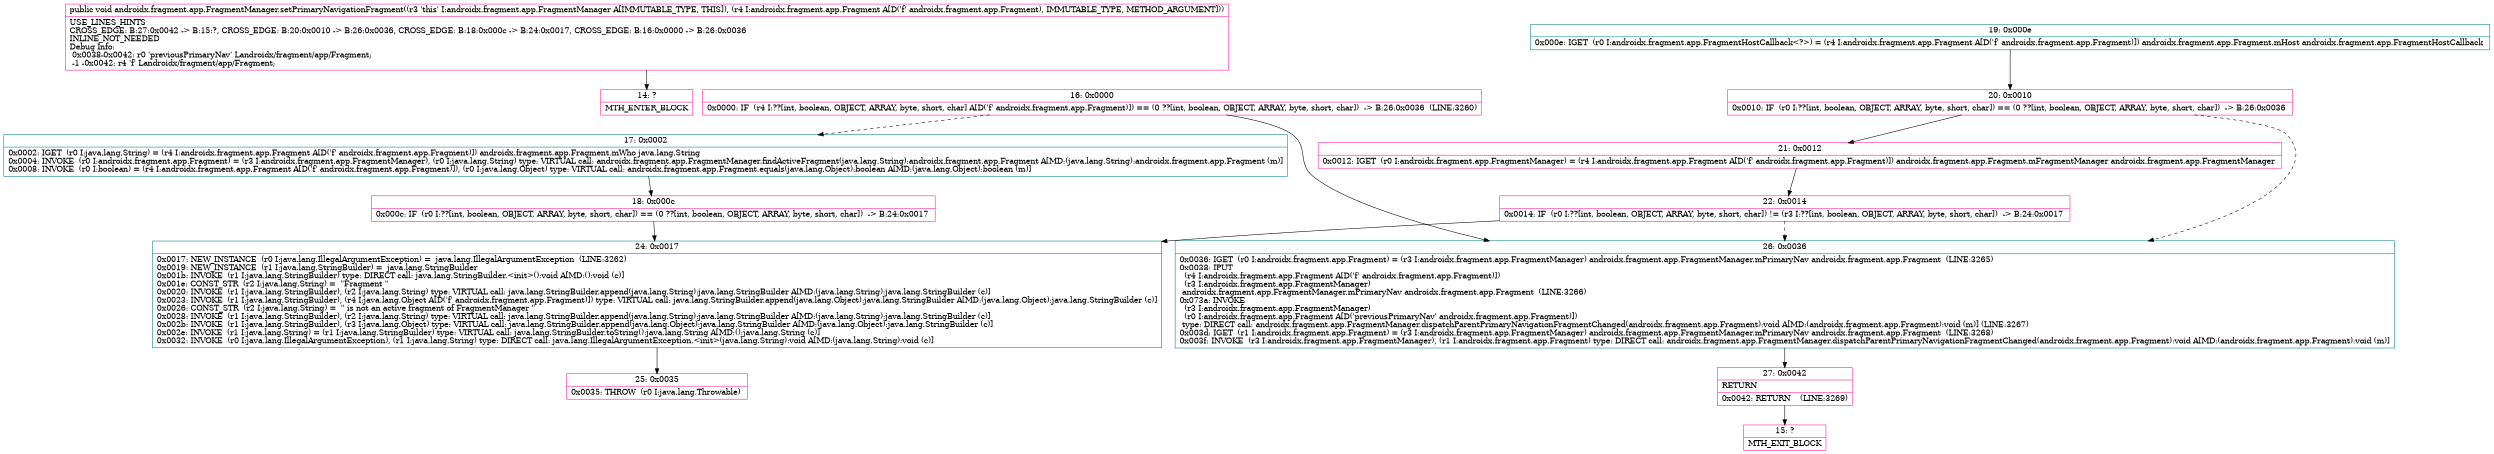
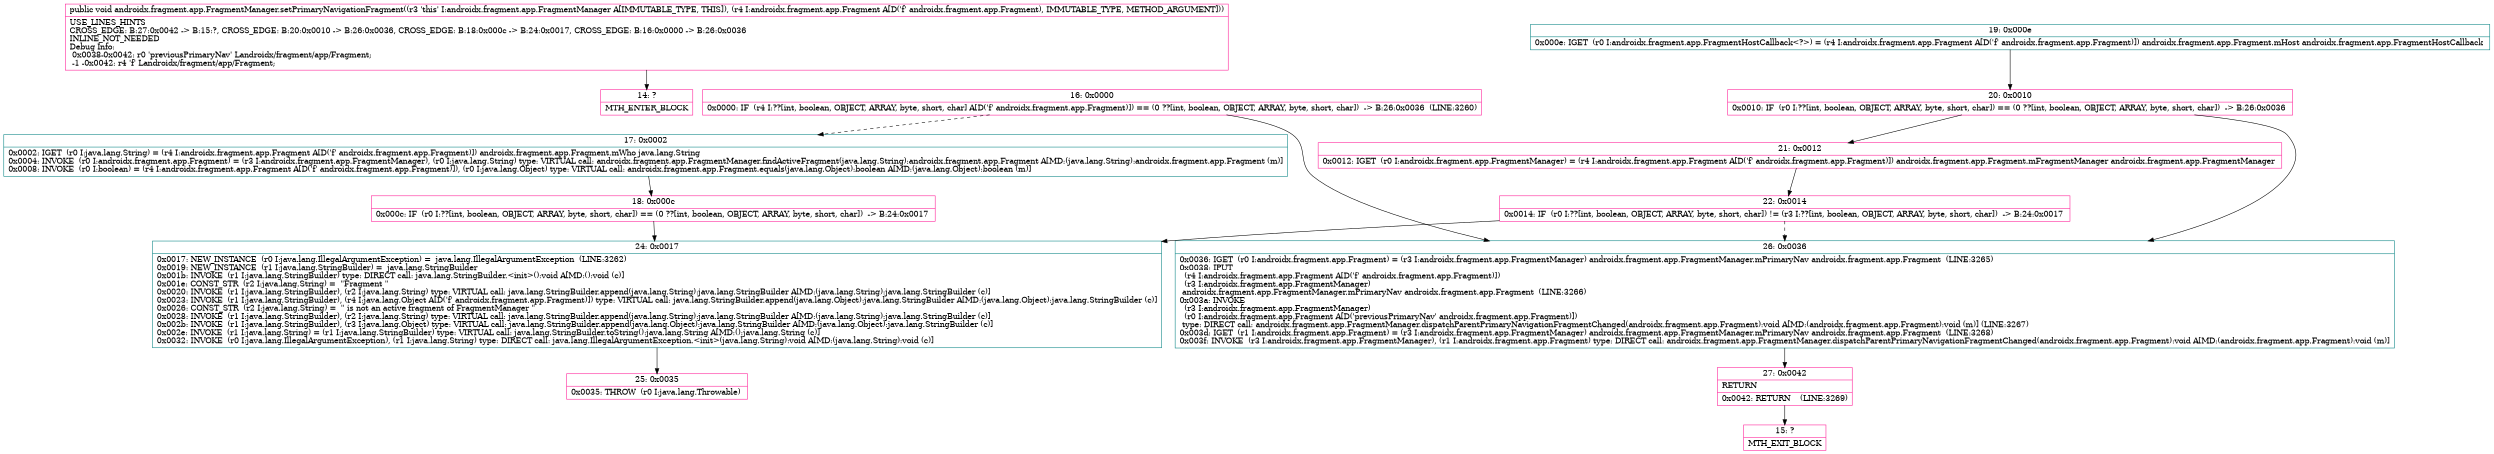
edge "20: 0x0010" -> "26: 0x0036": style dashed -> solid
node "26: 0x0036": text "0x073a: INVOKE" -> "0x003a: INVOKE"
